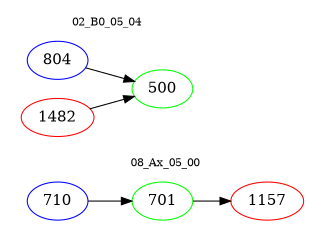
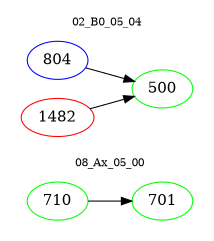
node "710": color blue -> green
node "1157": removed
